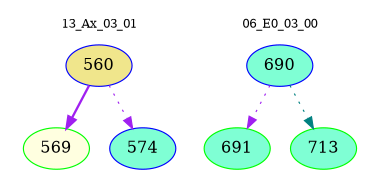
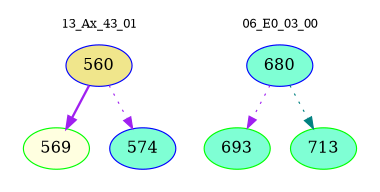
cluster "13_Ax_03_01": label "13_Ax_03_01" -> "13_Ax_43_01"
node "690": label "690" -> "680"
node "691": label "691" -> "693"
